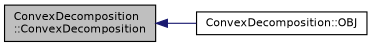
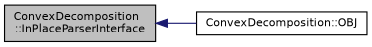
node "ConvexDecomposition ::ConvexDecomposition": label "ConvexDecomposition ::ConvexDecomposition" -> "ConvexDecomposition ::InPlaceParserInterface"
